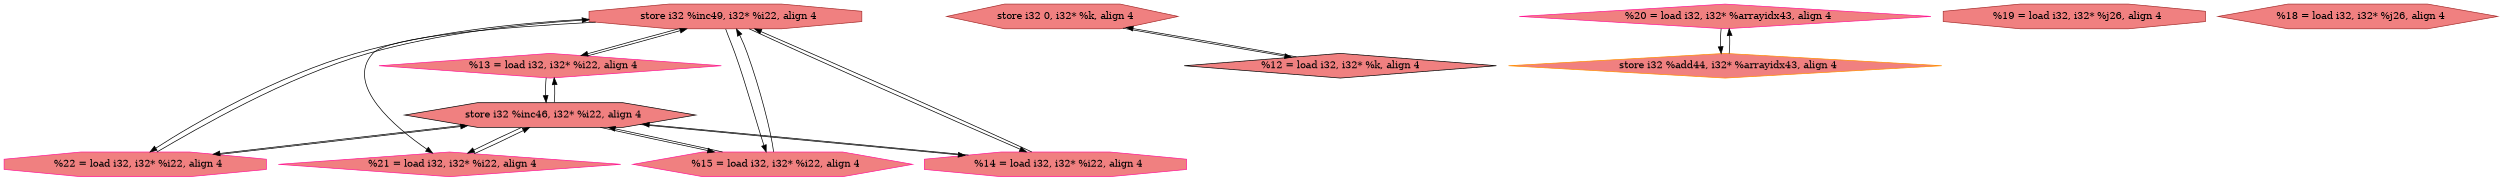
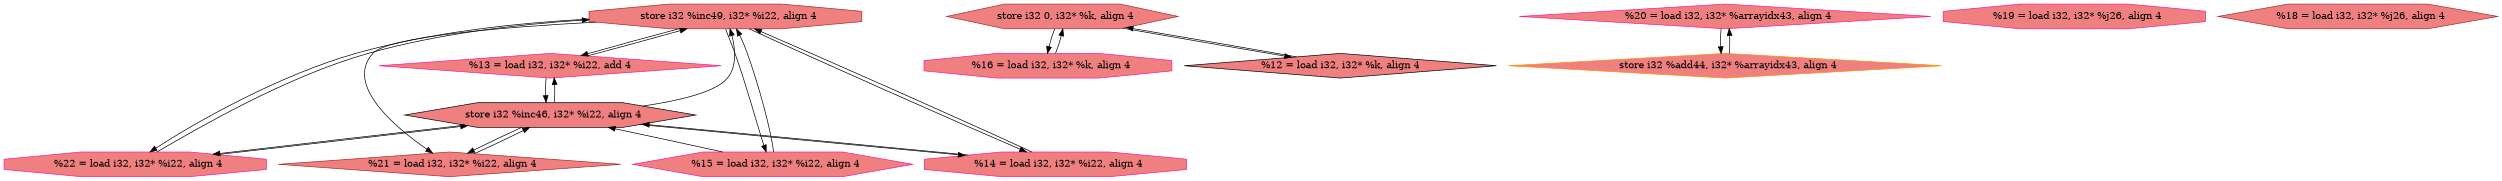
node "%19 = load i32, i32* %j26, align 4": color brown -> deeppink
node "%13 = load i32, i32* %i22, align 4": label "%13 = load i32, i32* %i22, align 4" -> "%13 = load i32, i32* %i22, add 4"
node "%16 = load i32, i32* %k, align 4": added
edge "store i32 %inc46, i32* %i22, align 4" -> "%15 = load i32, i32* %i22, align 4": now "store i32 %inc46, i32* %i22, align 4" -> "store i32 %inc49, i32* %i22, align 4"
node "%21 = load i32, i32* %i22, align 4": color deeppink -> brown
